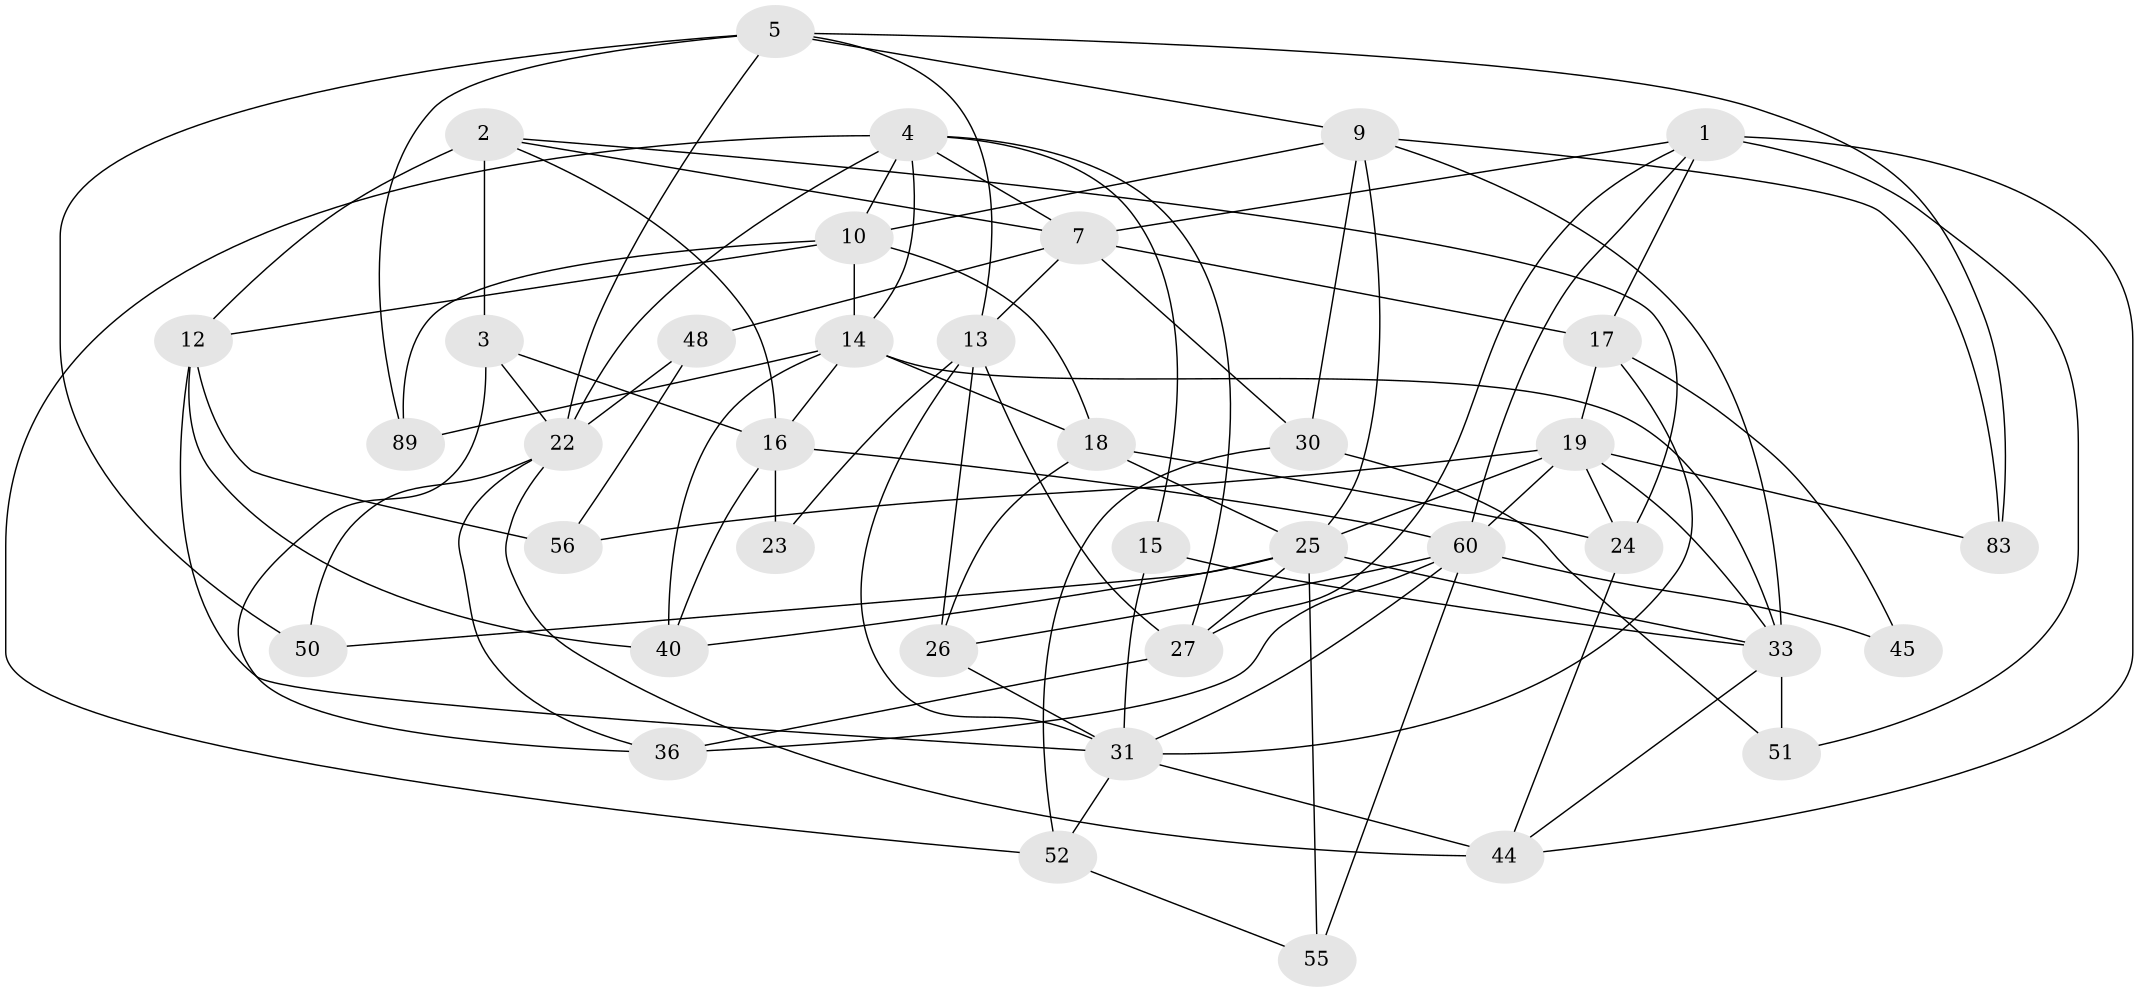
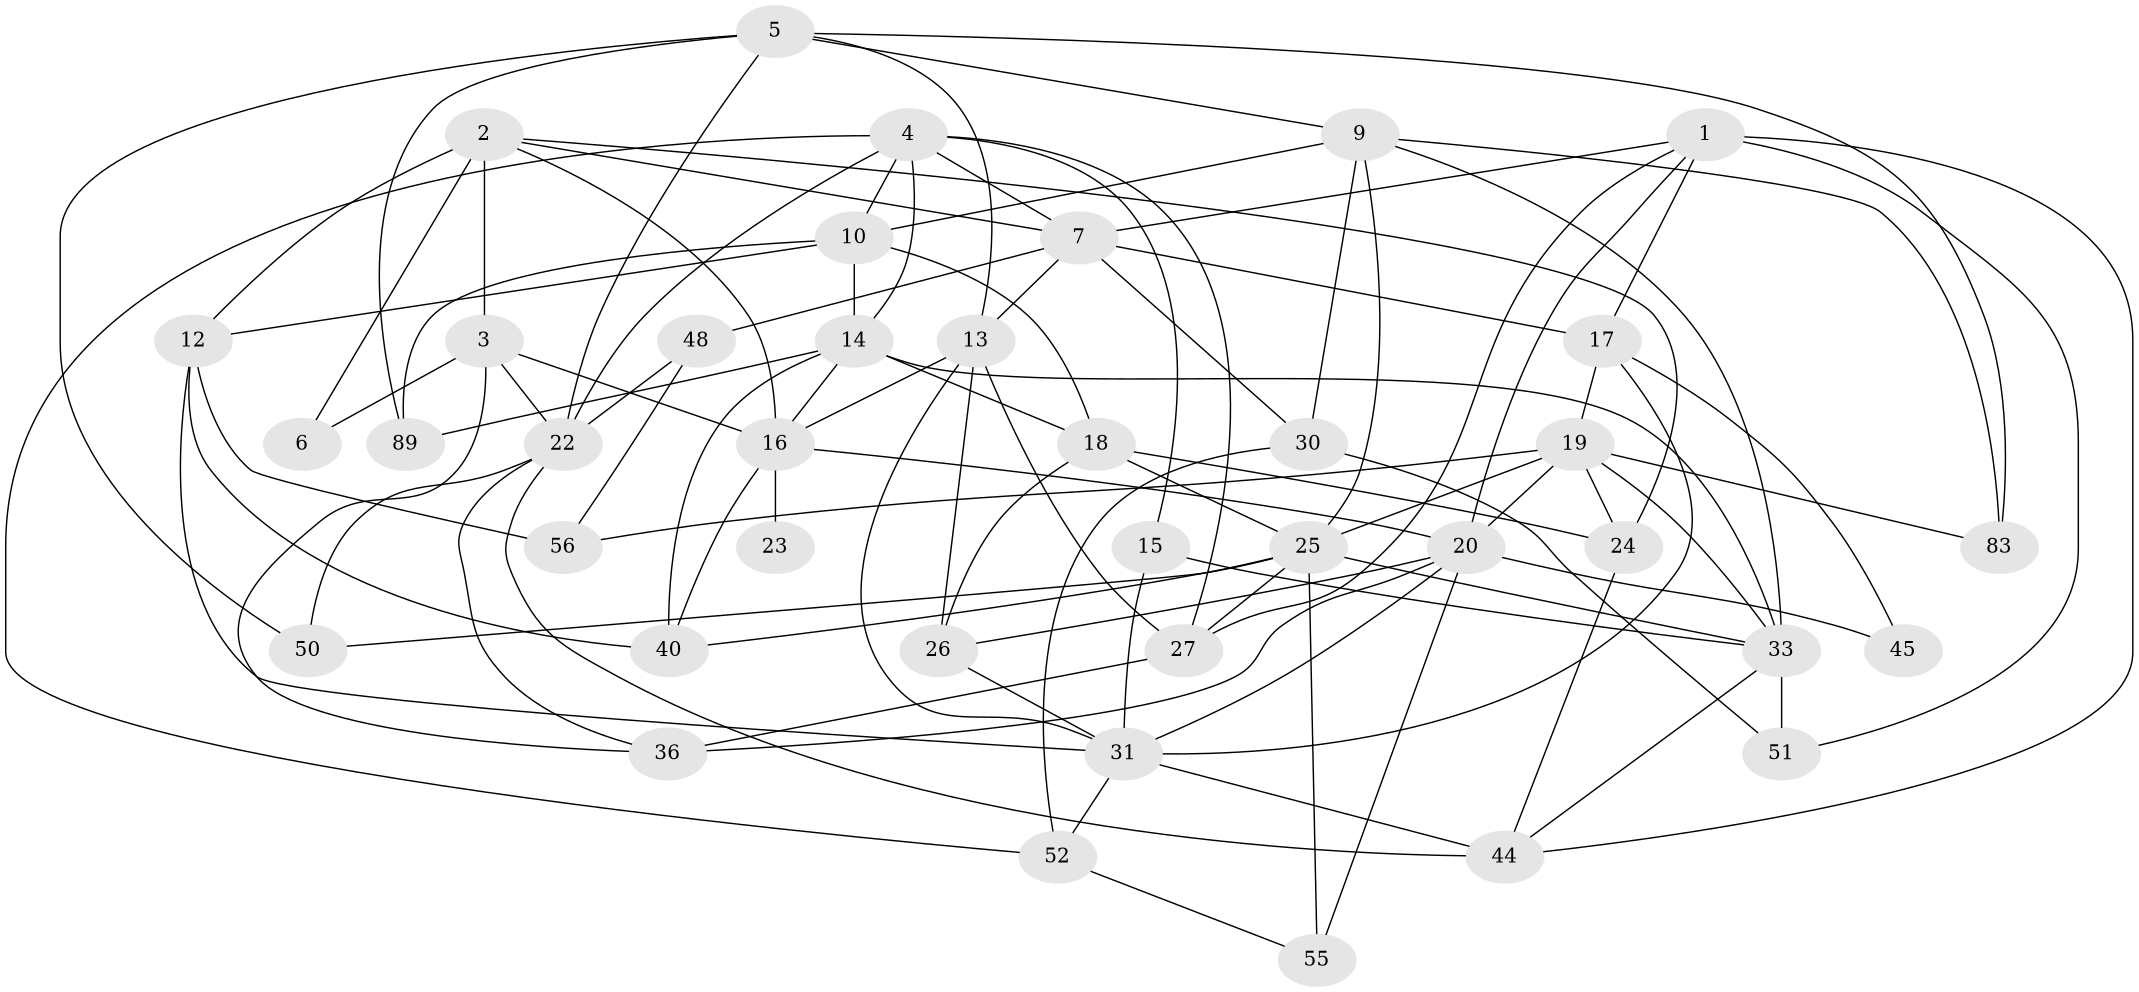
edge "13" -- "23": now "13" -- "16"
node "6": added
node "60": label "60" -> "20"
